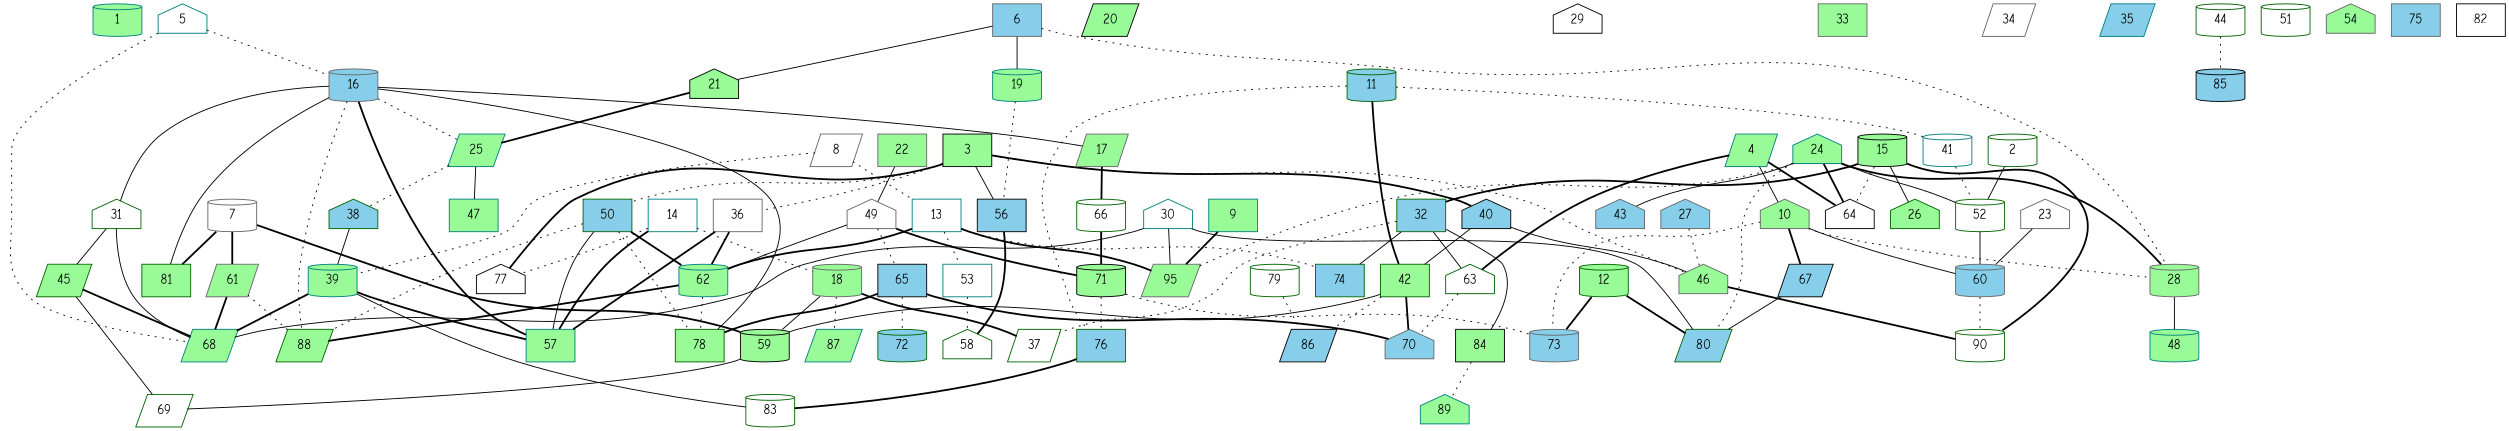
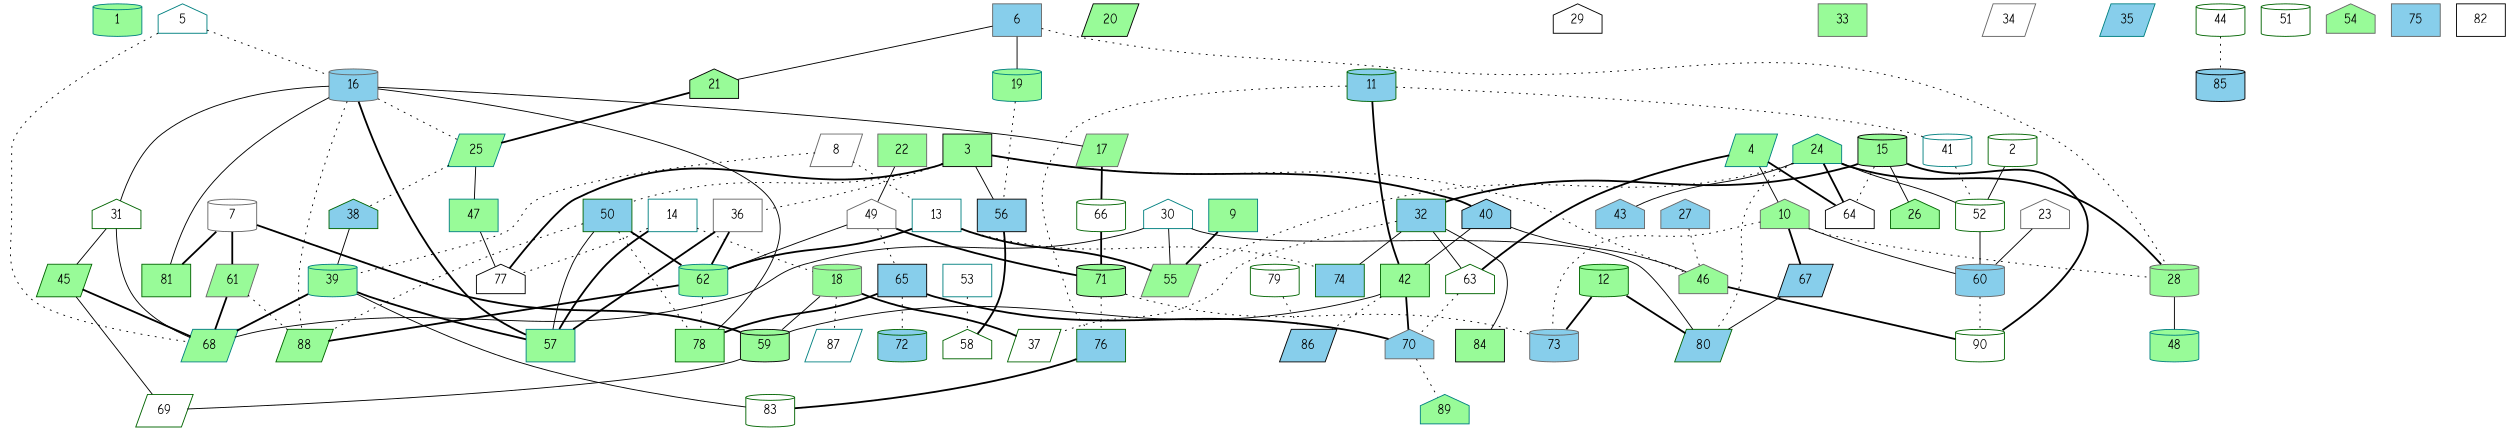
edge "47" -- "77": added
edge "13" -- "53": removed
node "95": label "95" -> "55"
node "87": fillcolor palegreen -> white
edge "84" -- "89": now "70" -- "89"
